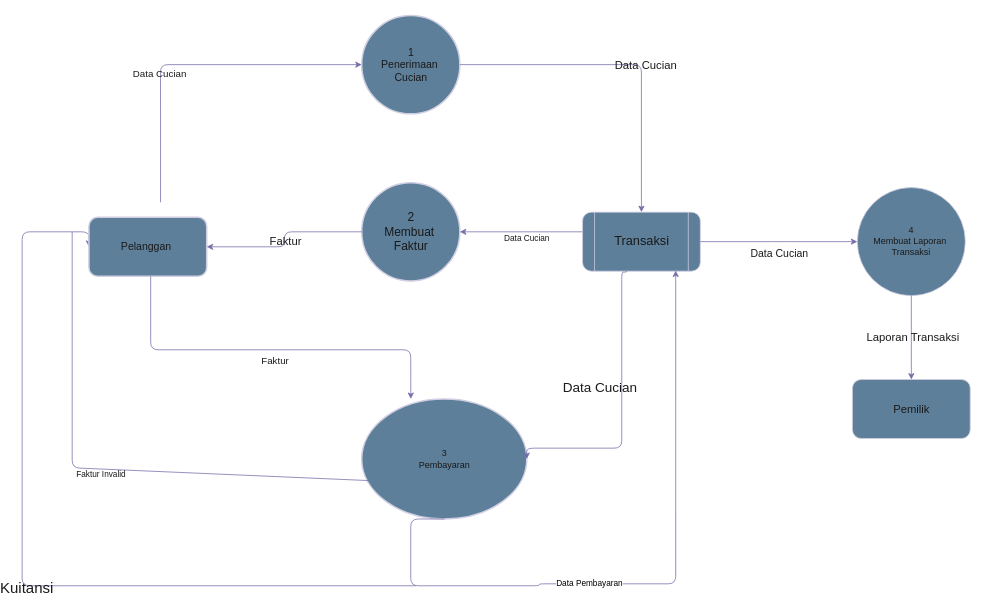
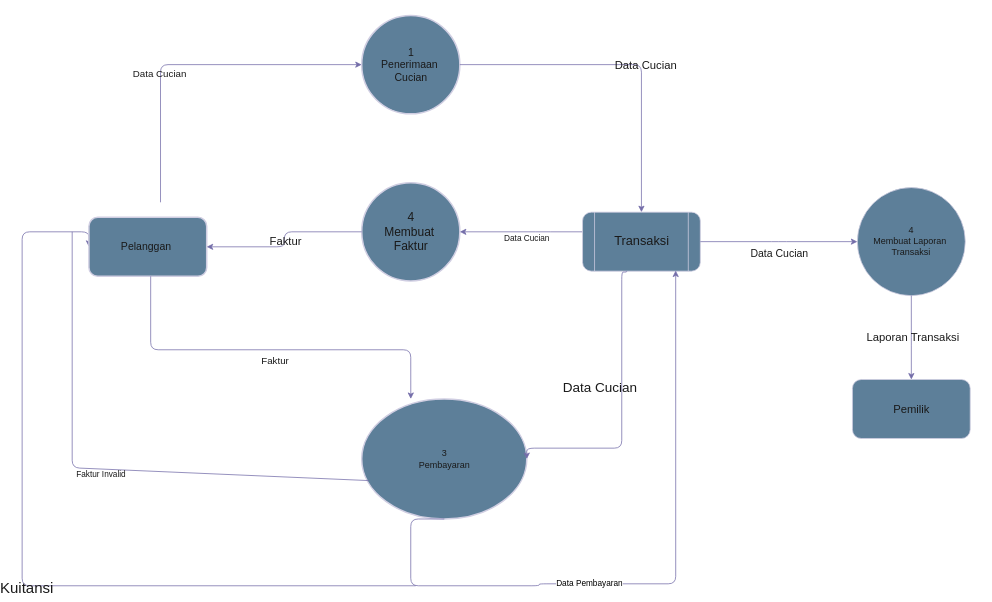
node "2 Membuat Faktur": label "2 Membuat Faktur" -> "4 Membuat Faktur"
